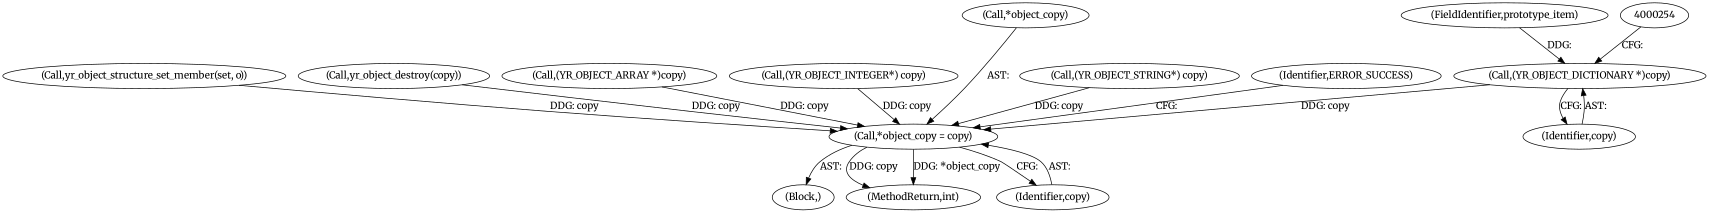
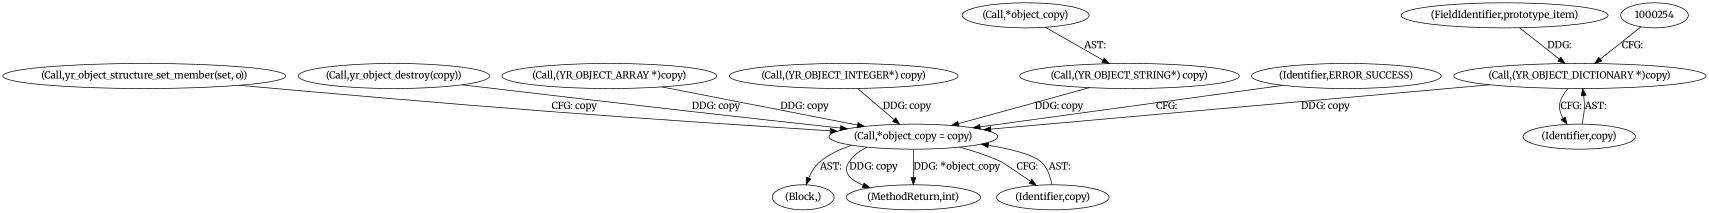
node "4000254": label "4000254" -> "1000254"
edge "(Call,*object_copy)" -> "(Call,*object_copy = copy)": now "(Call,*object_copy)" -> "(Call,(YR_OBJECT_STRING*) copy)"
edge "(Call,yr_object_structure_set_member(set, o))" -> "(Call,*object_copy = copy)": label "DDG: copy" -> "CFG: copy"
